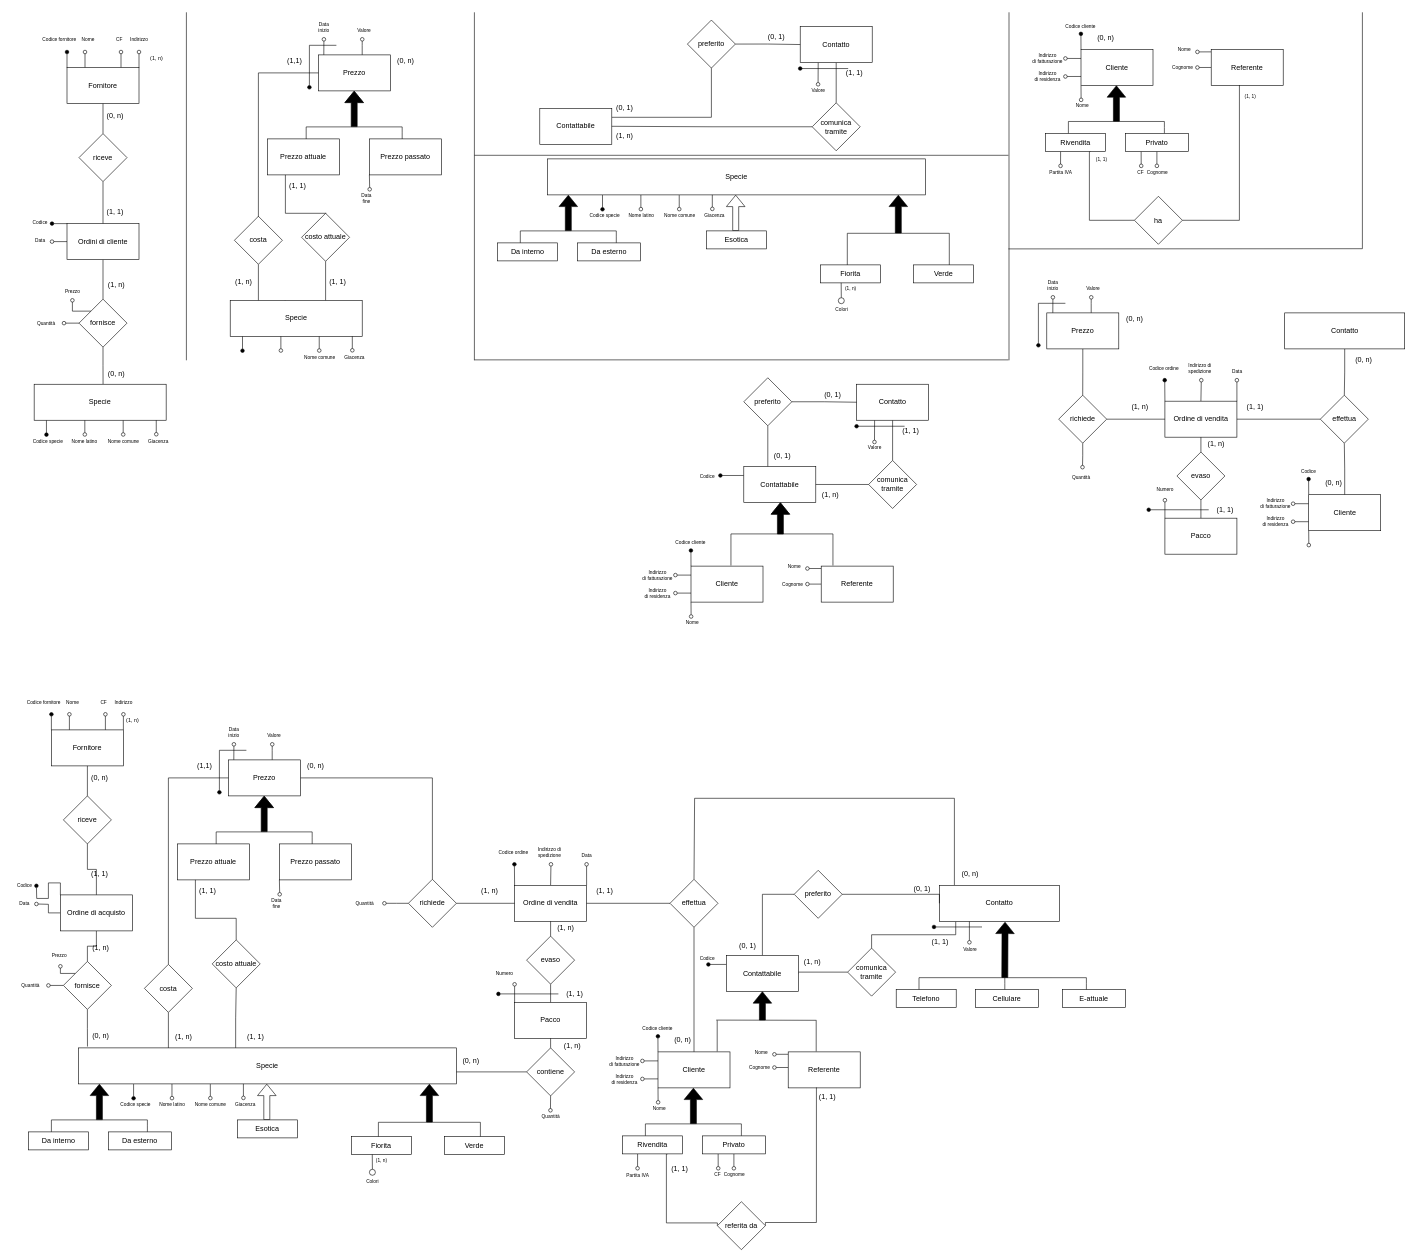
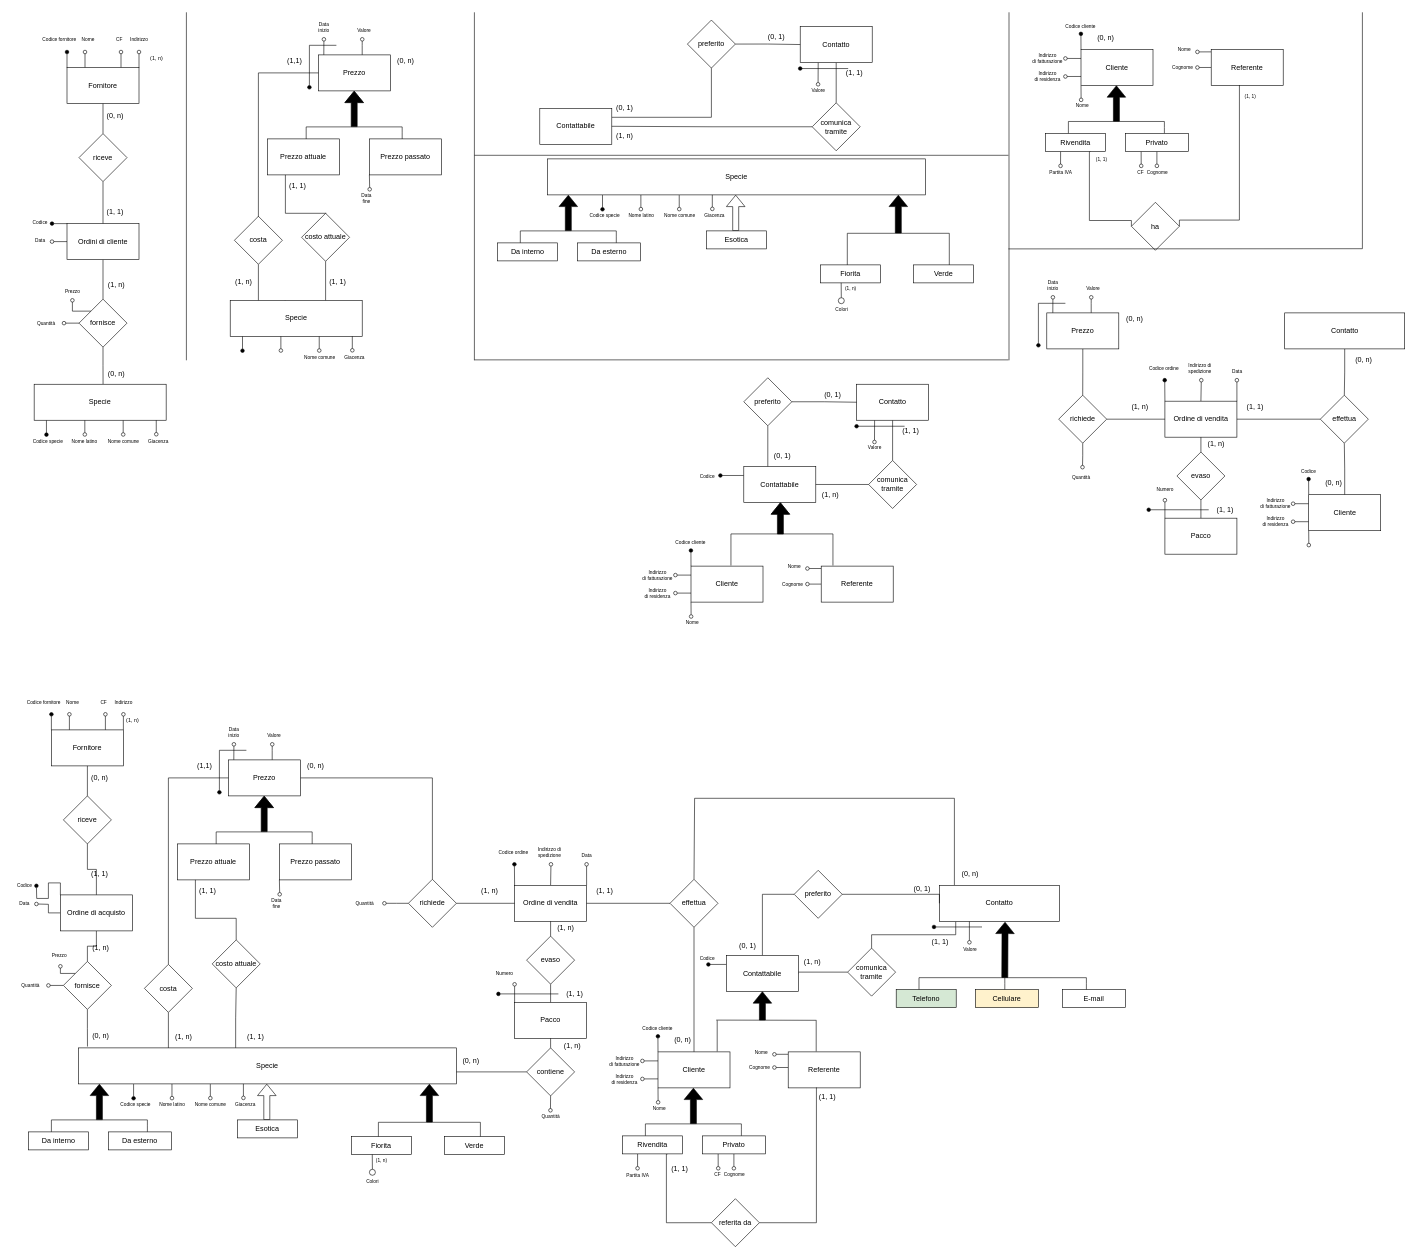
node "ha": moved (1158, 220) -> (1155, 226)
node "Telefono": fillcolor #ffffff -> #d5e8d4
node "Cellulare": fillcolor #ffffff -> #fff2cc
node "E-attuale": label "E-attuale" -> "E-mail"
node "referita da": moved (741, 1226) -> (735, 1223)
